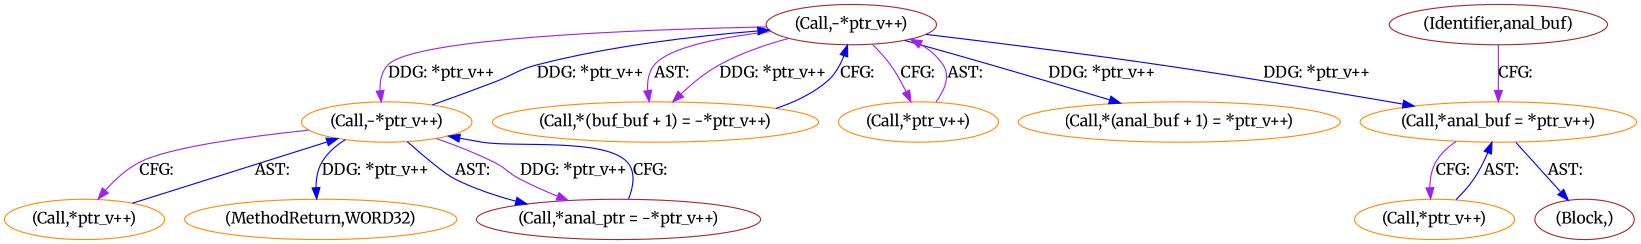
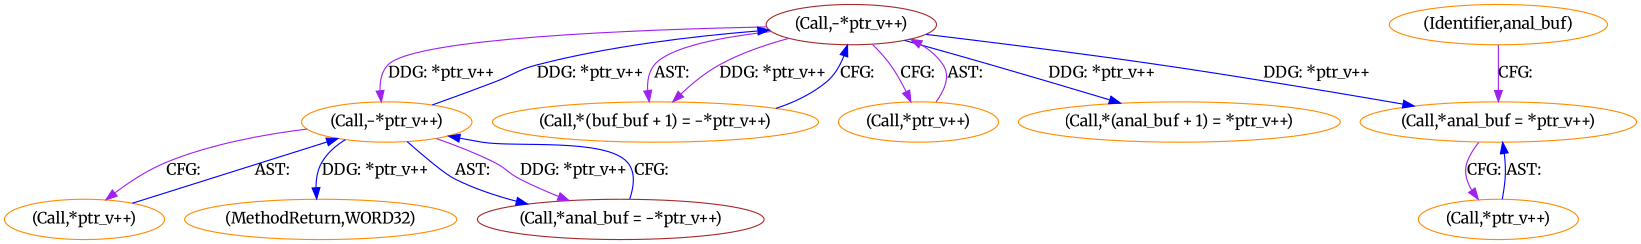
node "(Identifier,anal_buf)": color brown -> darkorange
node "(Call,*anal_ptr = -*ptr_v++)": label "(Call,*anal_ptr = -*ptr_v++)" -> "(Call,*anal_buf = -*ptr_v++)"
node "(Block,)": removed
